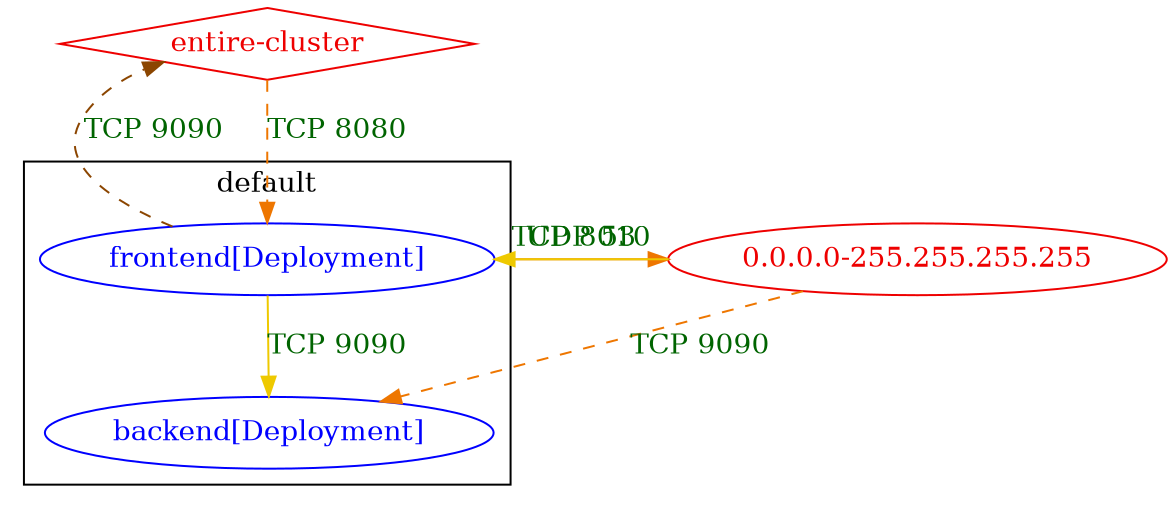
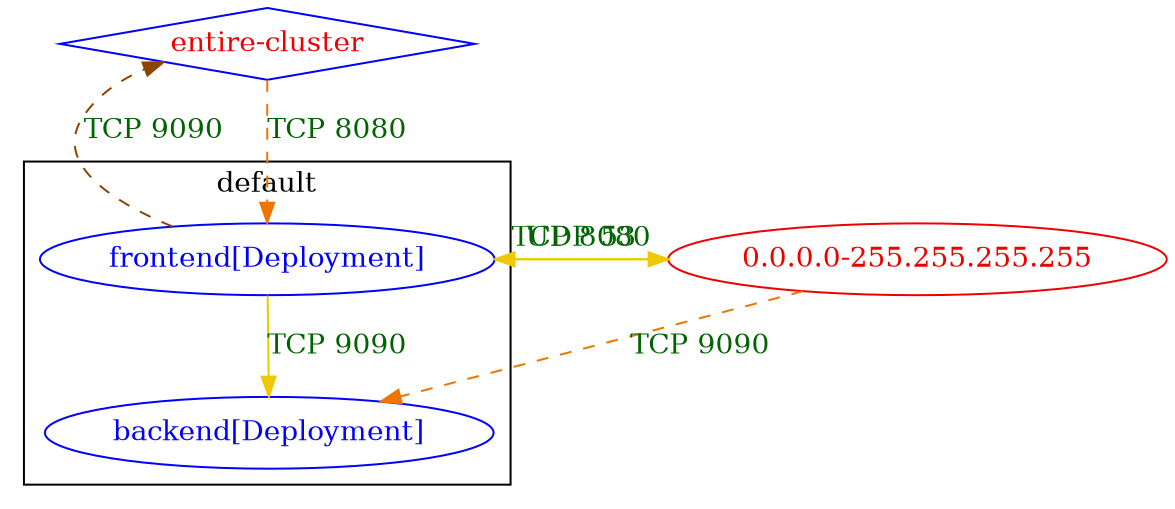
node "entire-cluster": color red2 -> blue
edge "0.0.0.0-255.255.255.255" -> "frontend[Deployment]": label "TCP 8010" -> "TCP 8080"
edge "frontend[Deployment]" -> "0.0.0.0-255.255.255.255": color darkorange2 -> gold2
